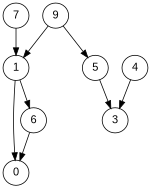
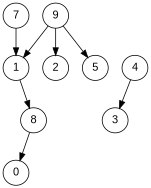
node "2": added
edge "5" -> "3": removed
edge "1" -> "0": removed
node "6": label "6" -> "8"
